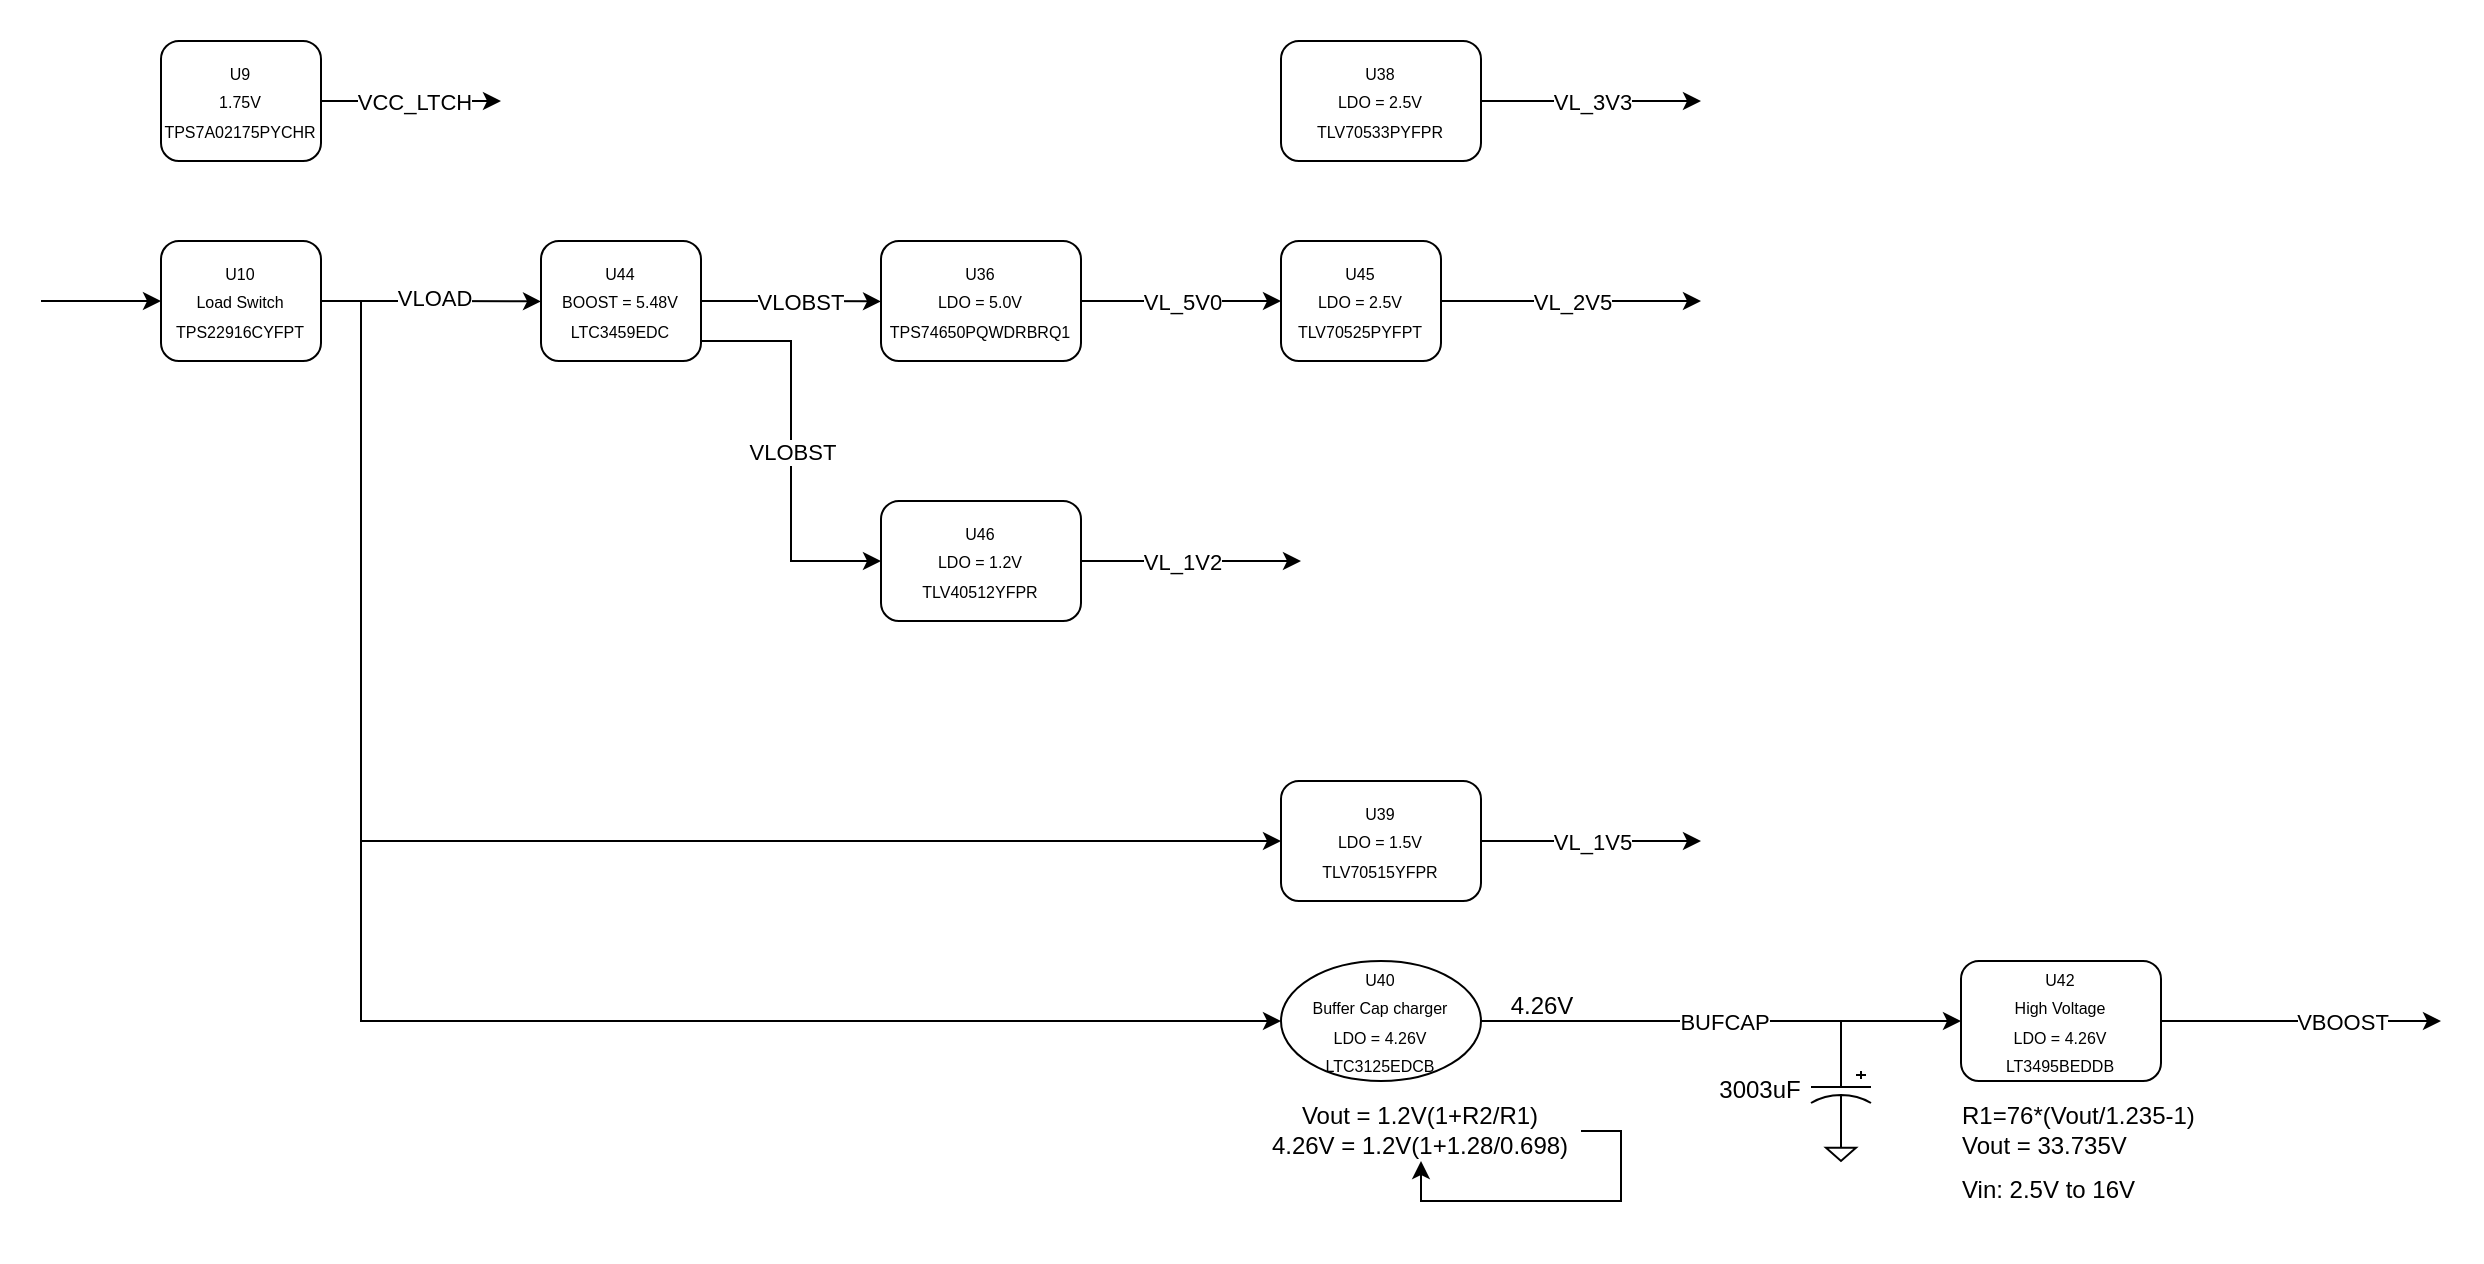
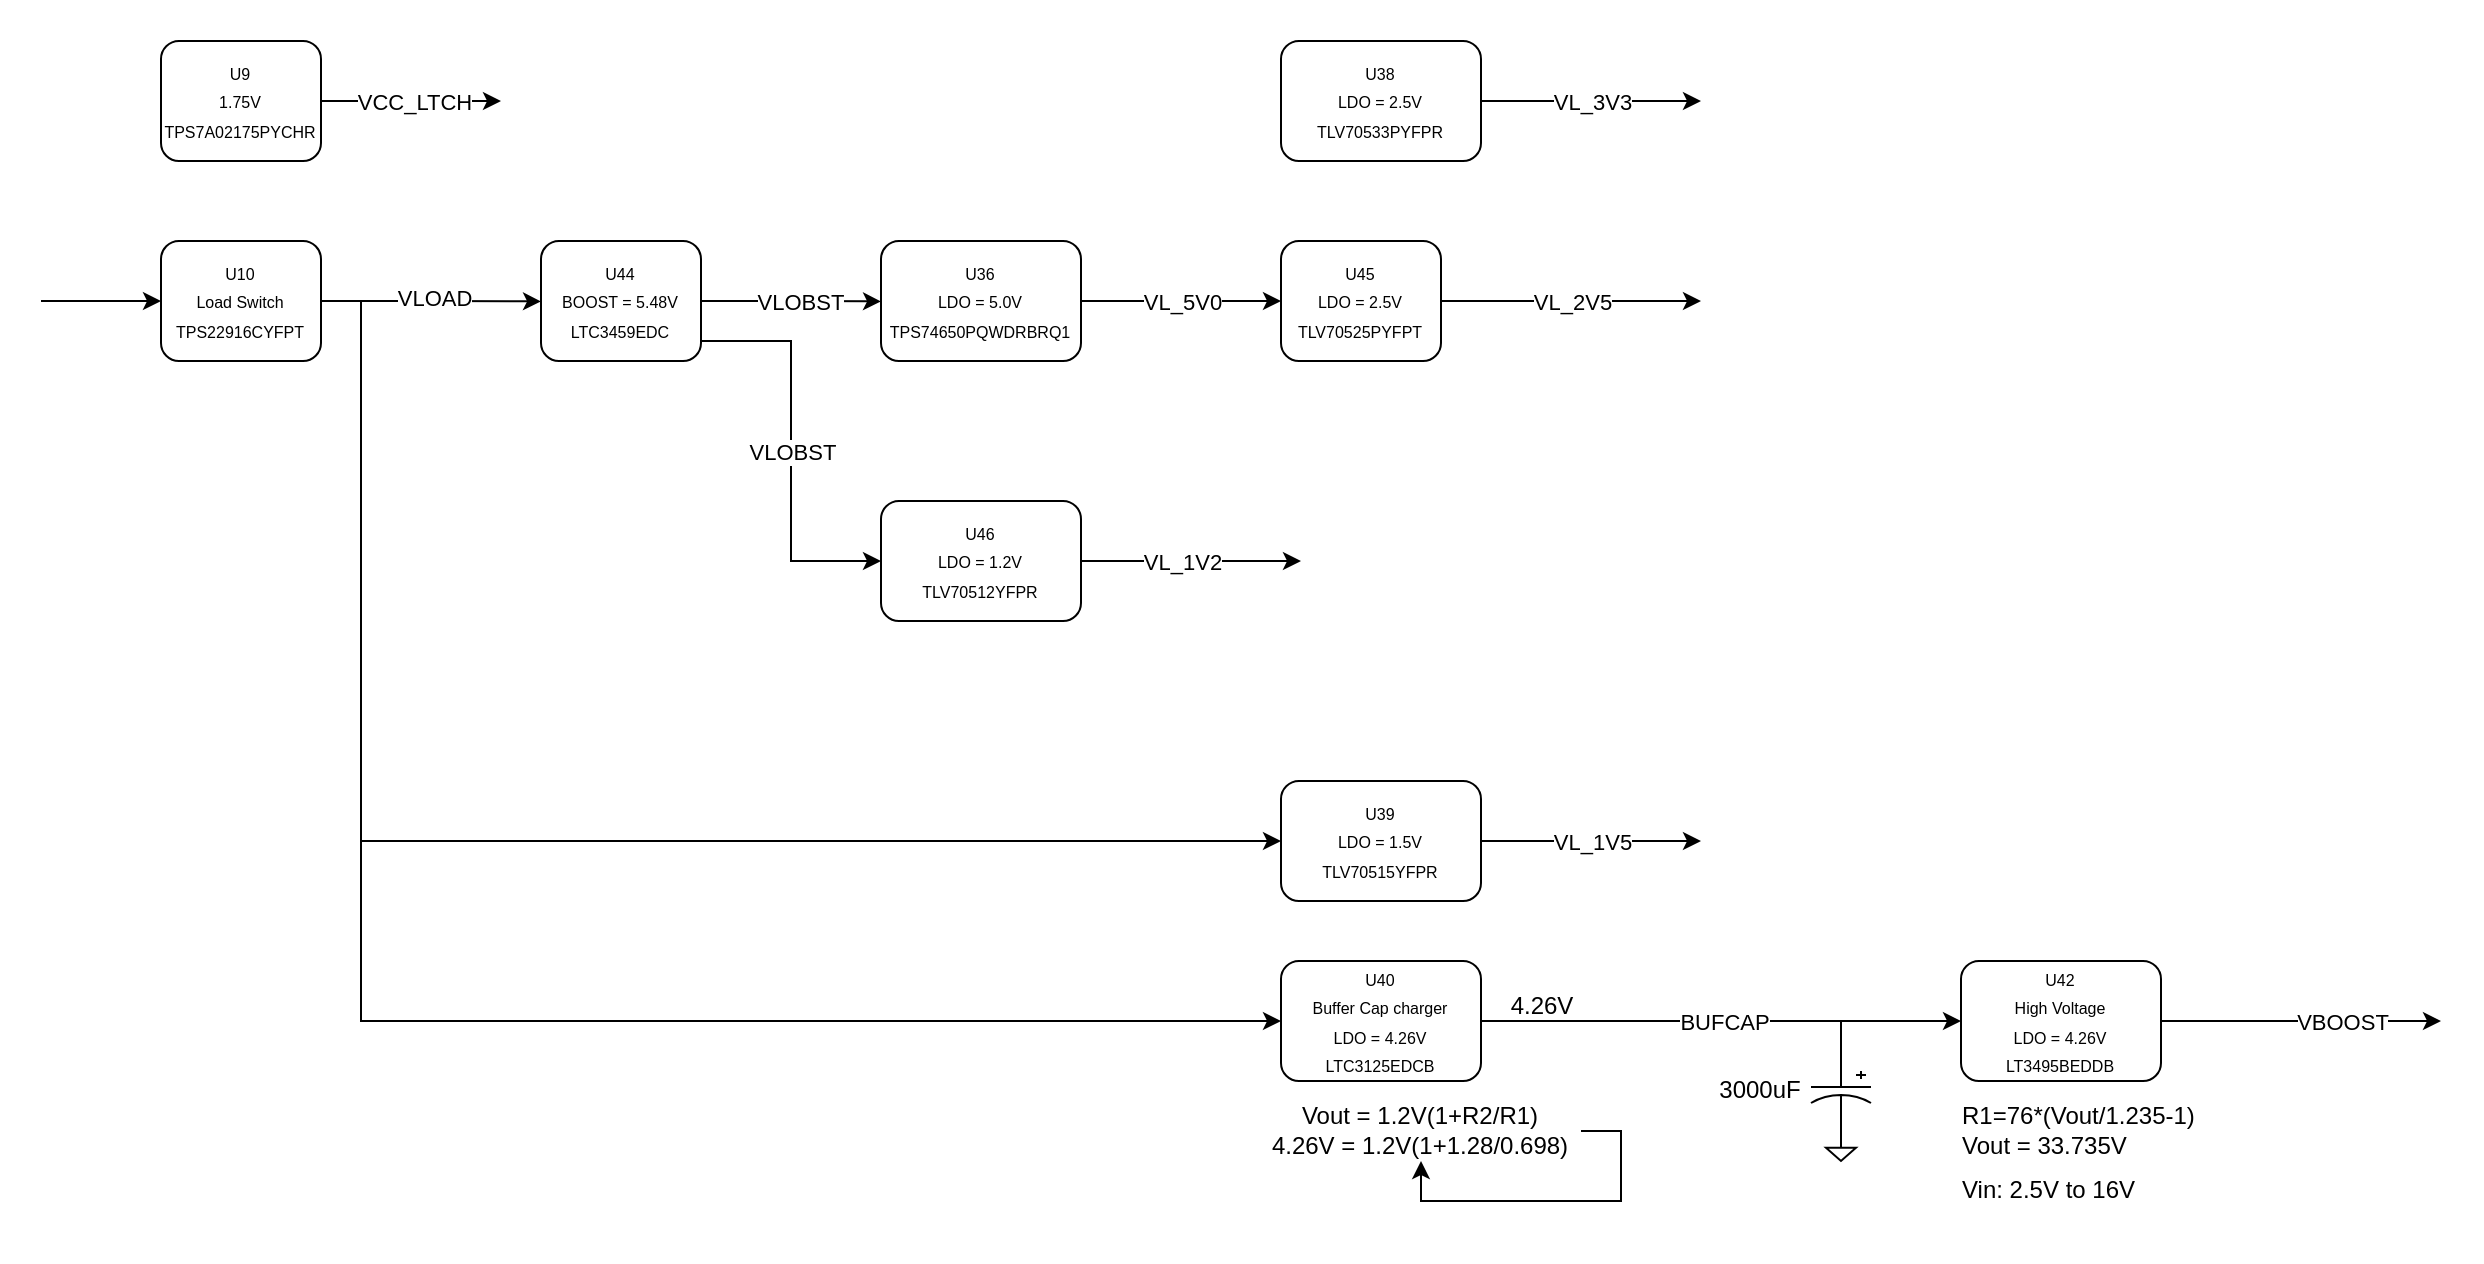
node "U46 LDO = 1.2V TLV40512YFPR": label "U46 LDO = 1.2V TLV40512YFPR" -> "U46 LDO = 1.2V TLV70512YFPR"
node "U40 Buffer Cap charger LDO = 4.26V LTC3125EDCB": shape ellipse -> rounded rectangle
node "3003uF": label "3003uF" -> "3000uF"
